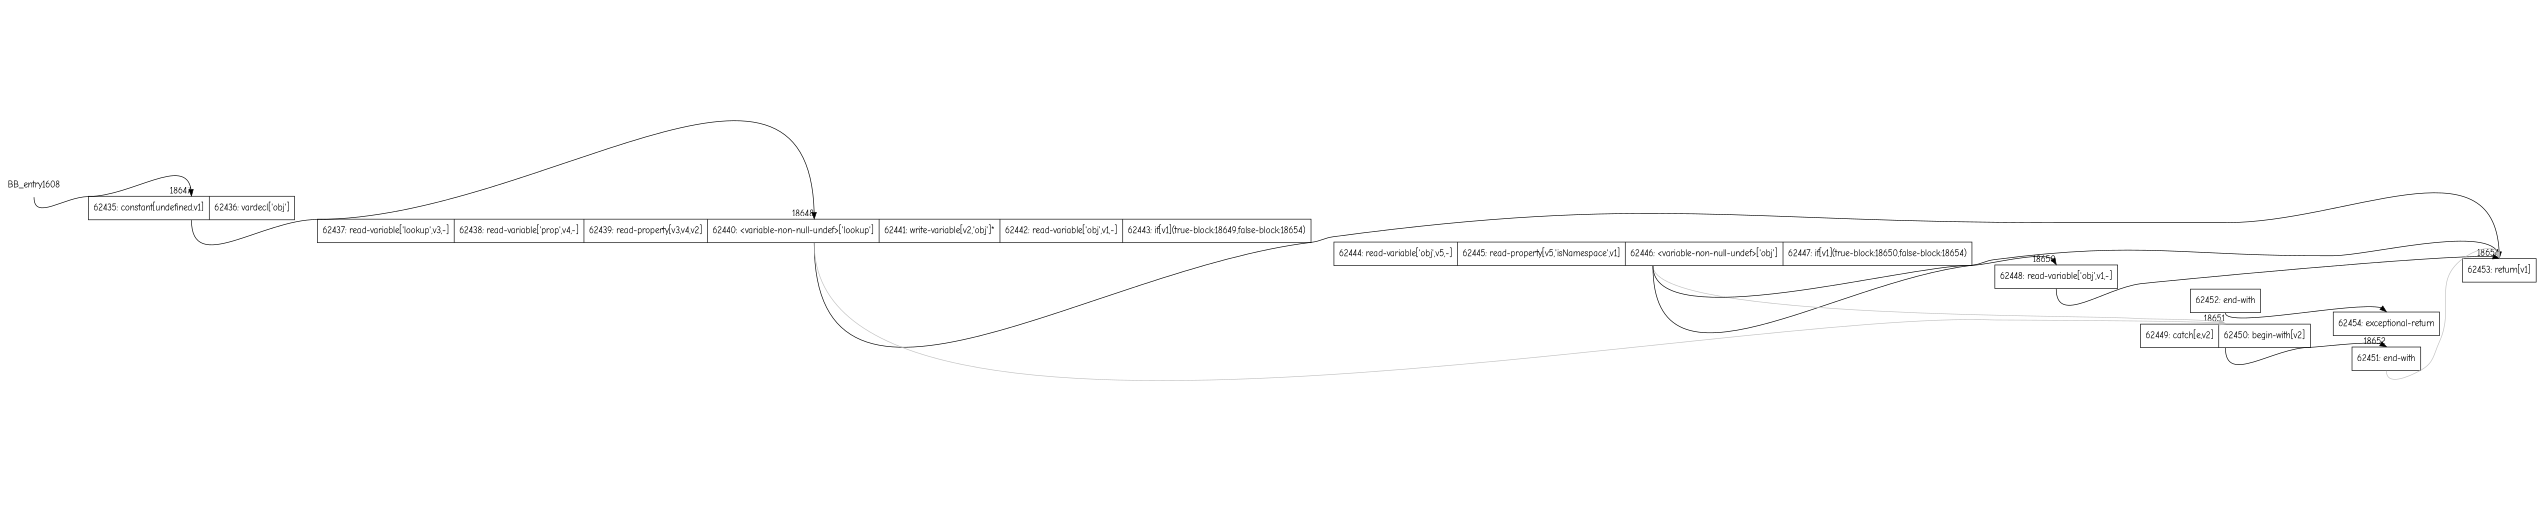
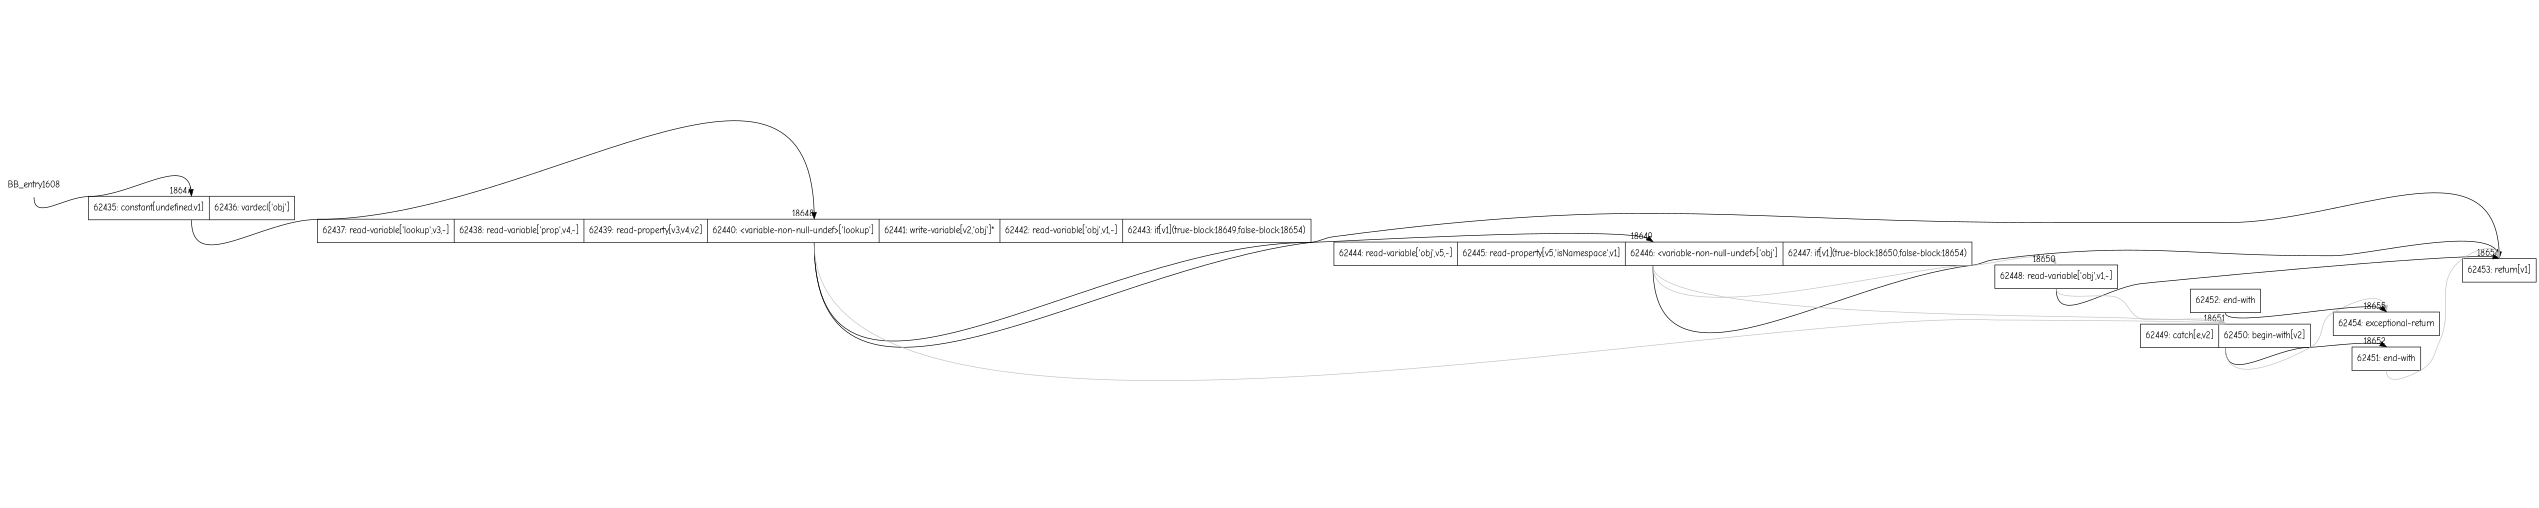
edge "62437: read-variable['lookup',v3,-]" -> "62444: read-variable['obj',v5,-]": added
edge "62444: read-variable['obj',v5,-]" -> "62448: read-variable['obj',v1,-]": color black -> gray
edge "62448: read-variable['obj',v1,-]" -> "62449: catch[e,v2]": added
edge "62449: catch[e,v2]" -> "62454: exceptional-return": added
